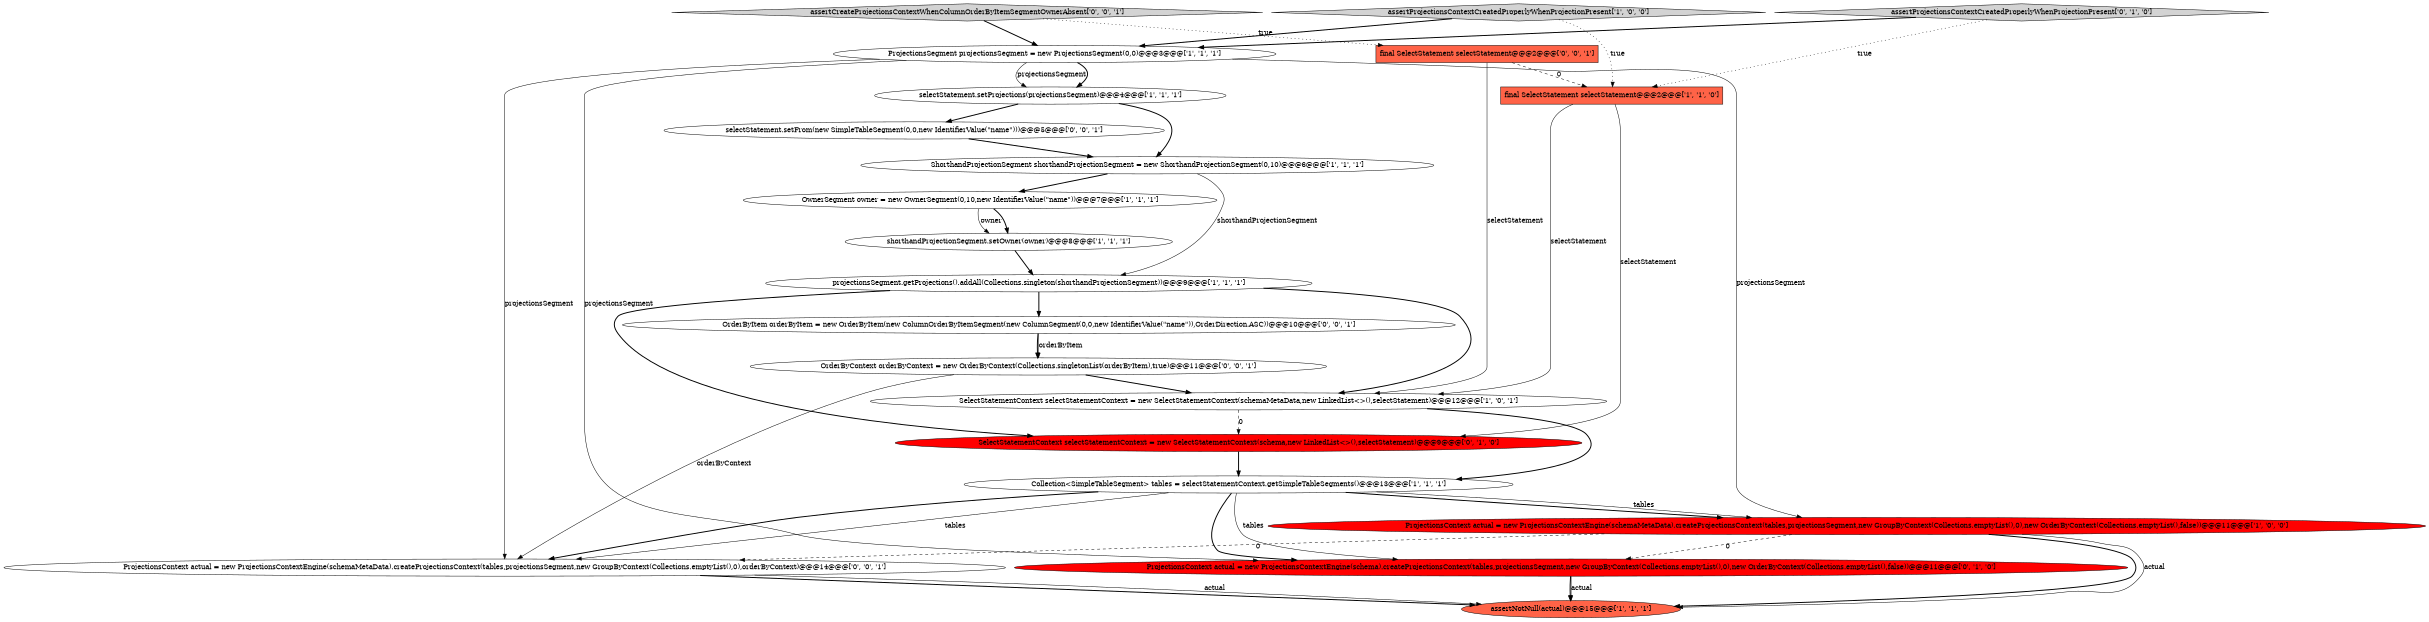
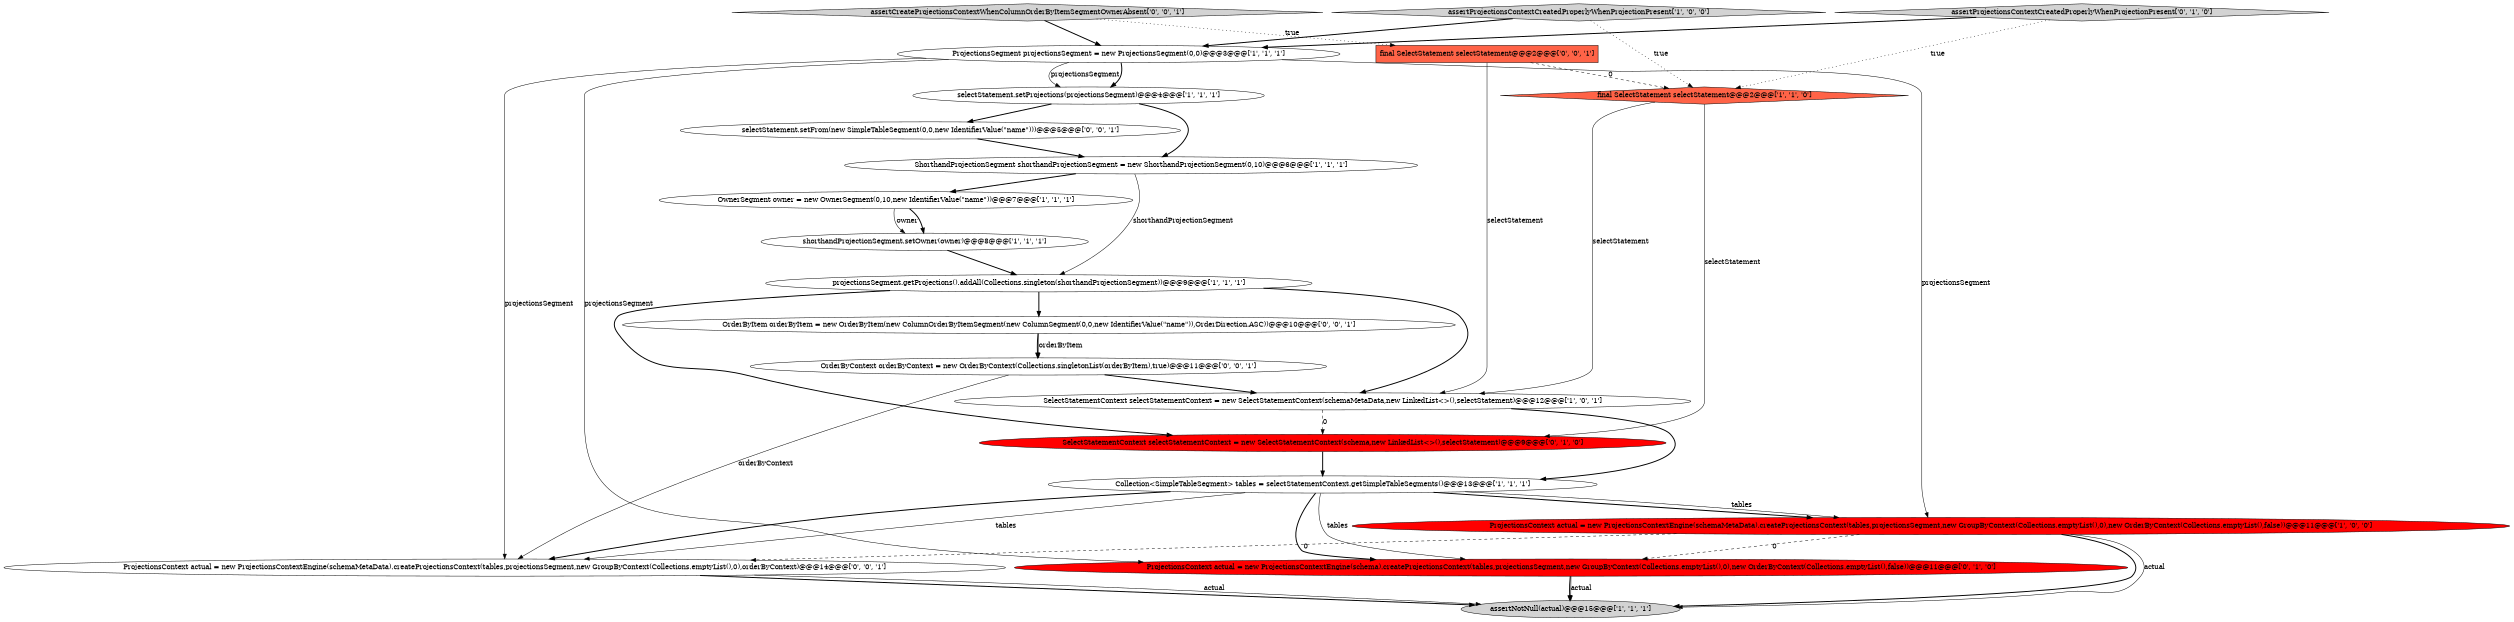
node "final SelectStatement selectStatement@@@2@@@['1', '1', '0']": shape box -> diamond
node "assertNotNull(actual)@@@15@@@['1', '1', '1']": fillcolor tomato -> lightgray
